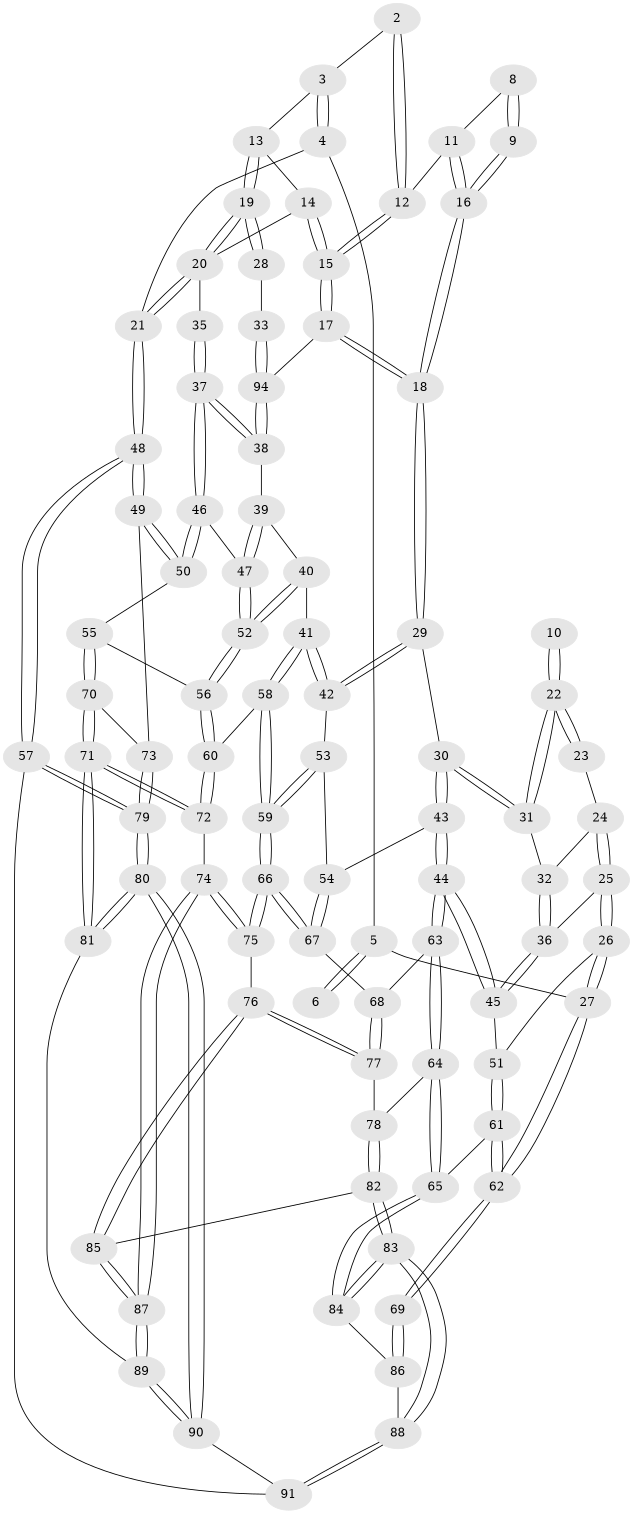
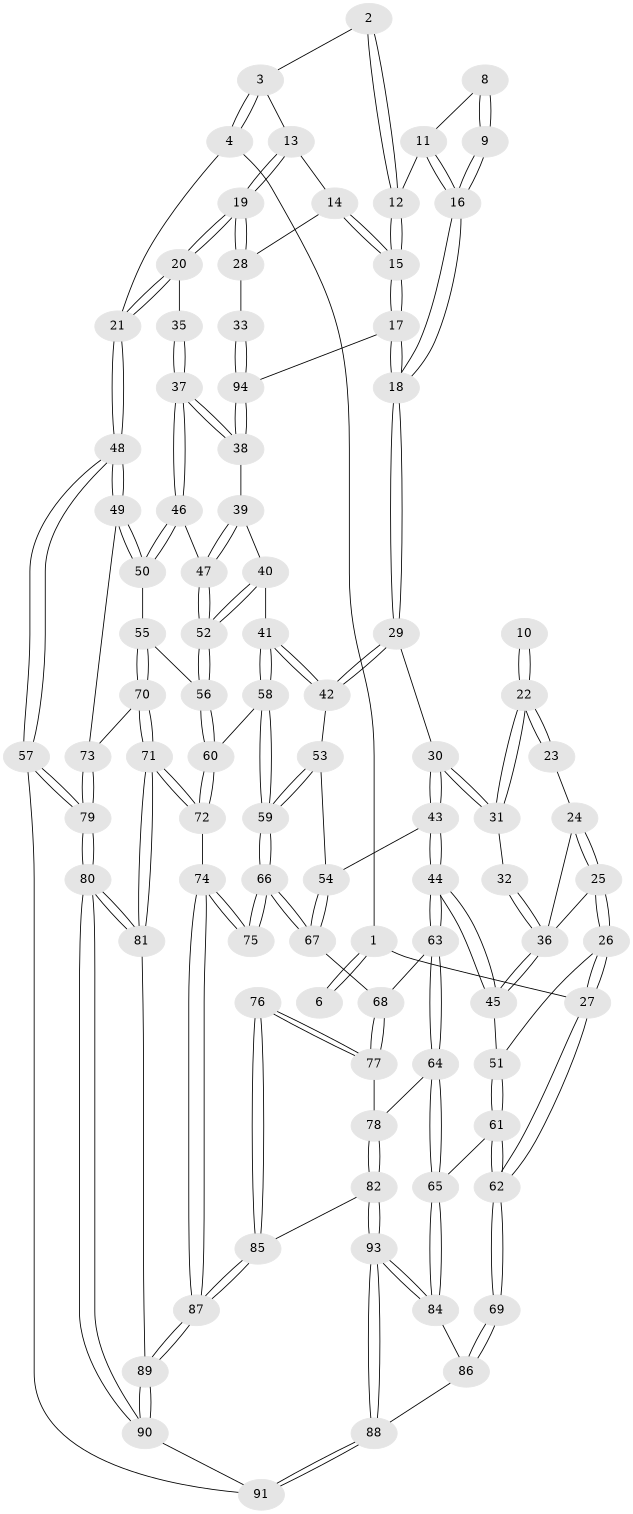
edge "14" -- "20": now "14" -- "28"
edge "24" -- "32": now "24" -- "36"
node "5": label "5" -> "1"
edge "75" -- "76": removed
node "83": label "83" -> "93"
